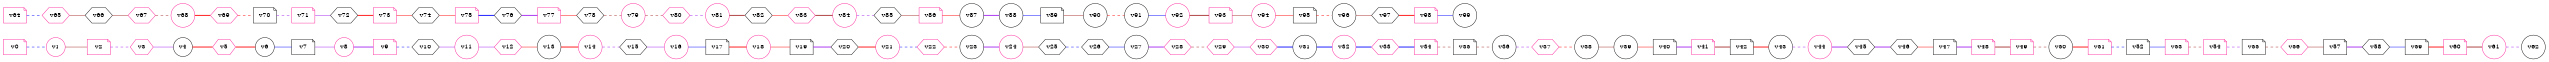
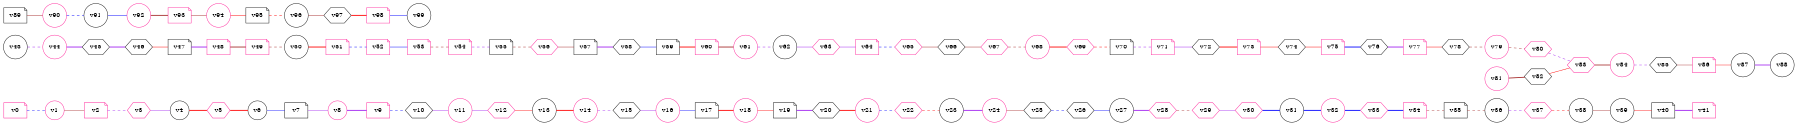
edge "v80" -- "v81": now "v80" -- "v83"
edge "v88" -- "v89": removed
node "v90": color black -> deeppink
edge "v90" -- "v91": color red -> blue
node "v63": added
node "v42": removed
node "v52": color black -> deeppink
